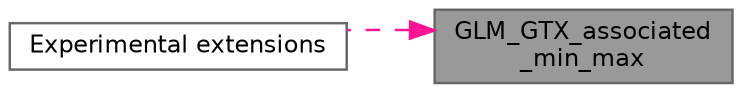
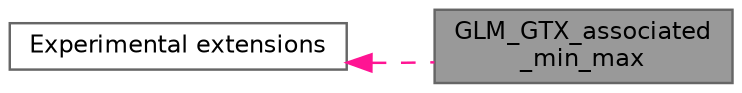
edge "Experimental extensions" -> "GLM_GTX_associated _min_max": reversed
